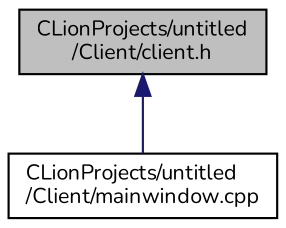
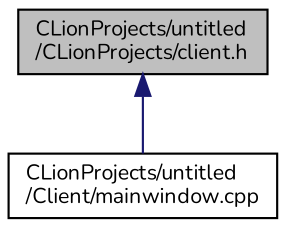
node "CLionProjects/untitled /Client/client.h": label "CLionProjects/untitled /Client/client.h" -> "CLionProjects/untitled /CLionProjects/client.h"
